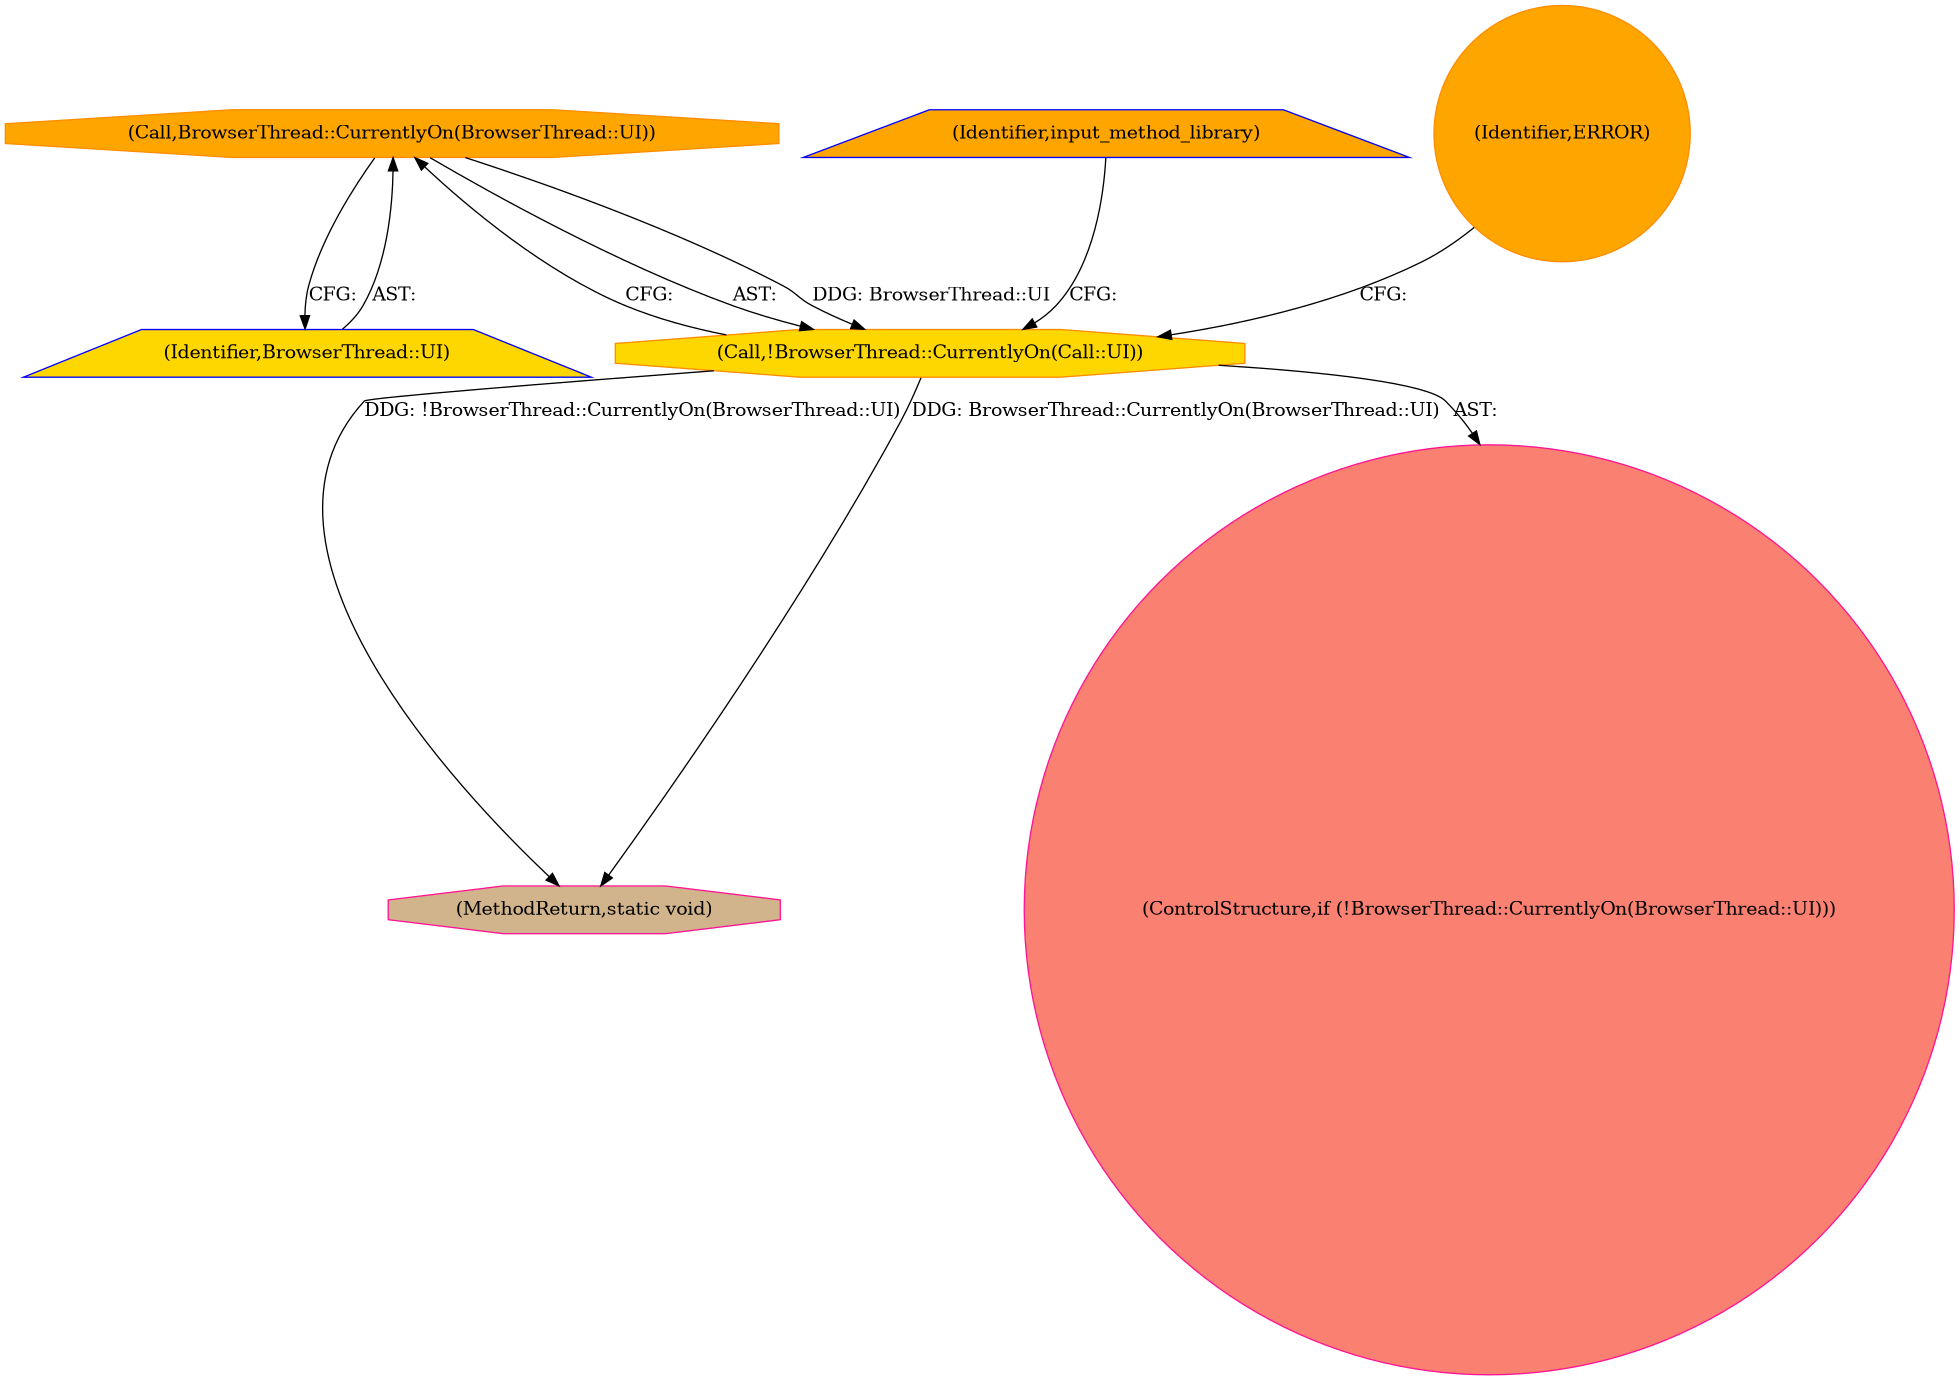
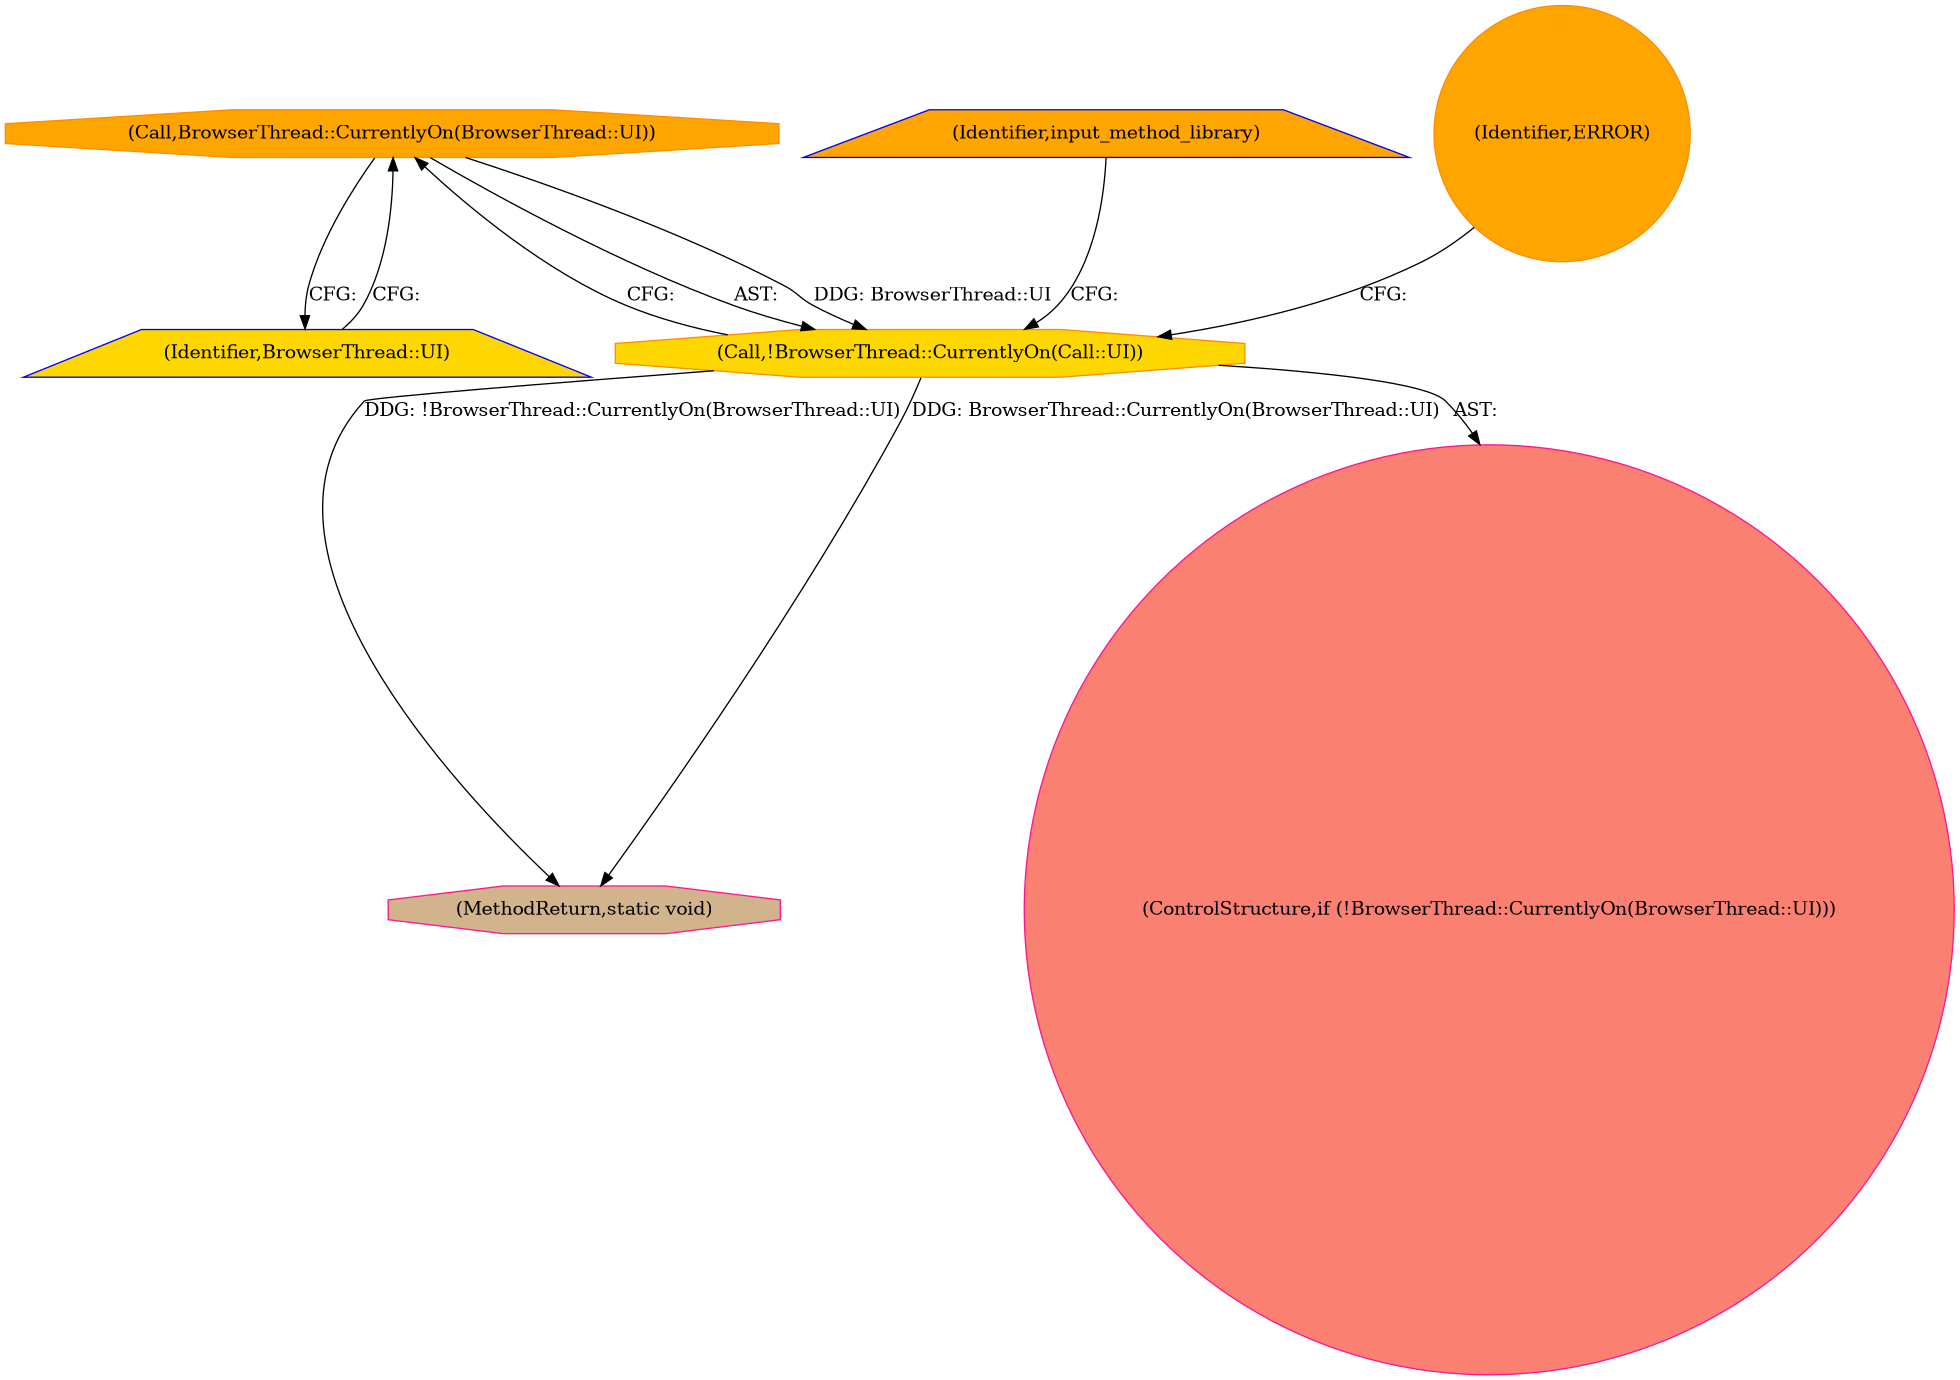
edge "(Identifier,BrowserThread::UI)" -> "(Call,BrowserThread::CurrentlyOn(BrowserThread::UI))": label "AST: " -> "CFG: "
